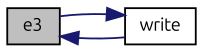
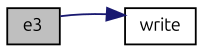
edge "write" -> "e3": removed
